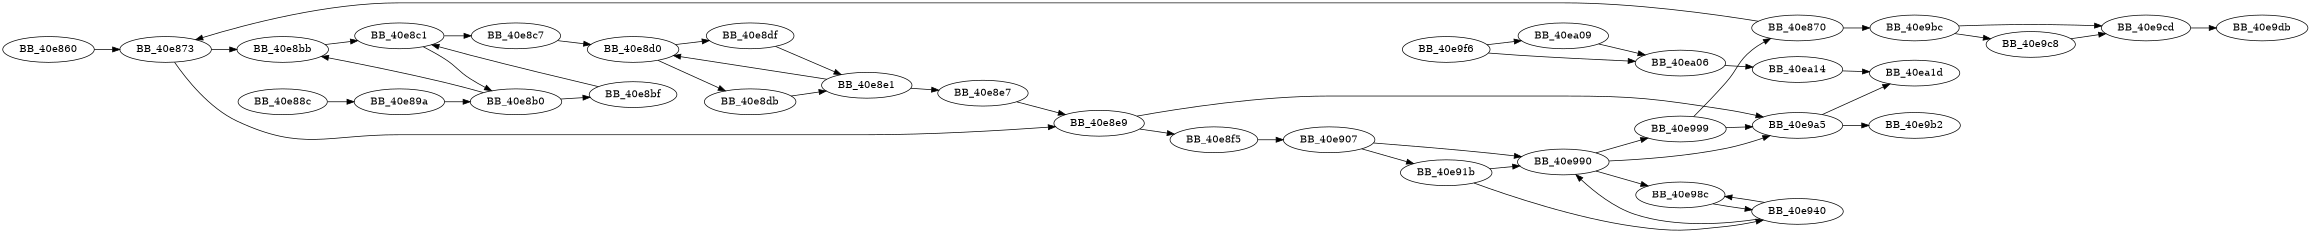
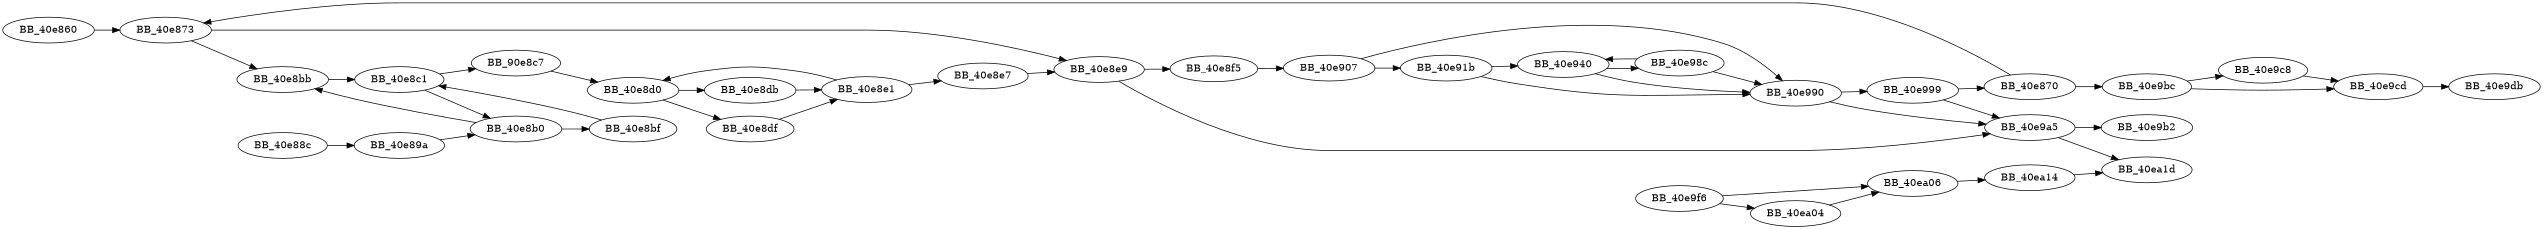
node "BB_40e8c7": label "BB_40e8c7" -> "BB_90e8c7"
node "BB_40ea09": label "BB_40ea09" -> "BB_40ea04"
edge "BB_40e990" -> "BB_40e98c": reversed
